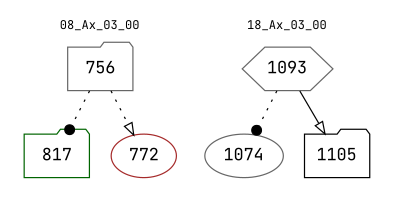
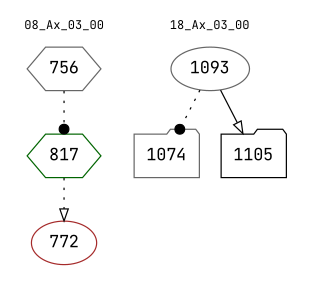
node "756": shape folder -> hexagon
node "1093": shape hexagon -> ellipse
edge "756" -> "772": now "817" -> "772"
node "817": shape folder -> hexagon
node "1074": shape ellipse -> folder
